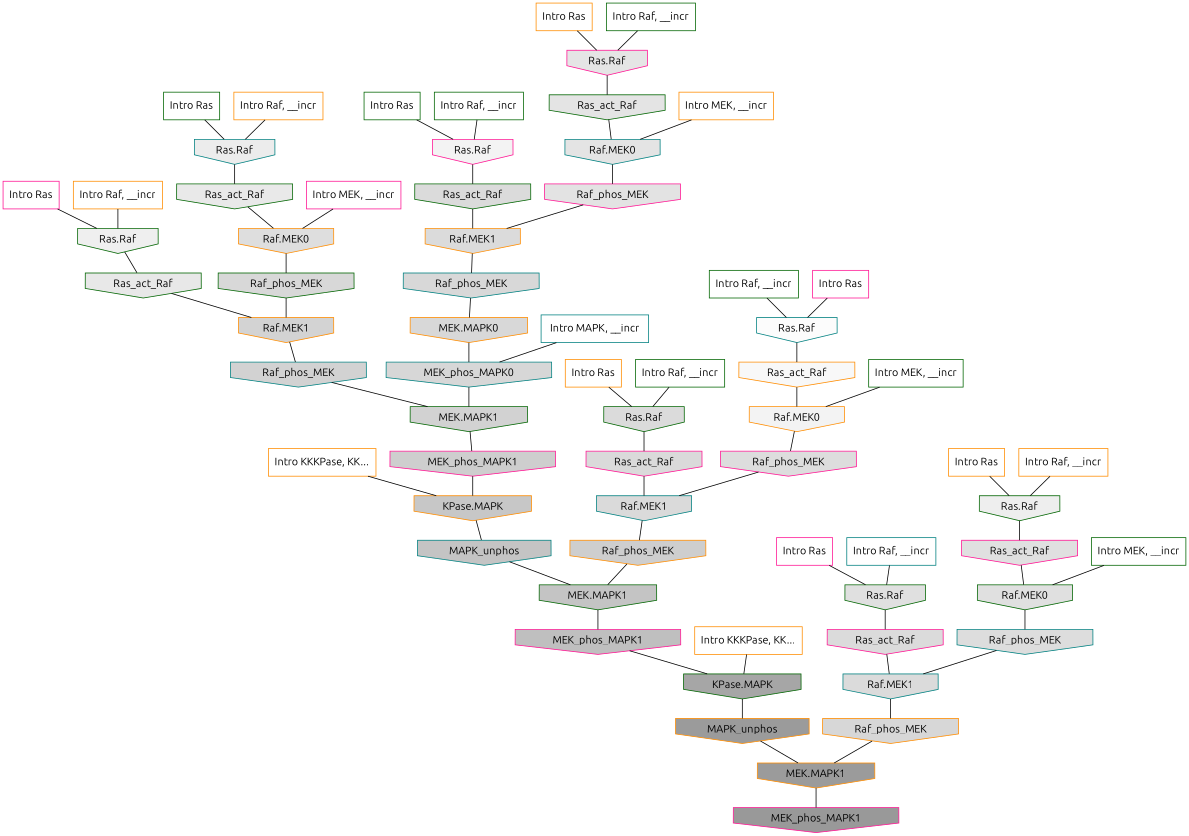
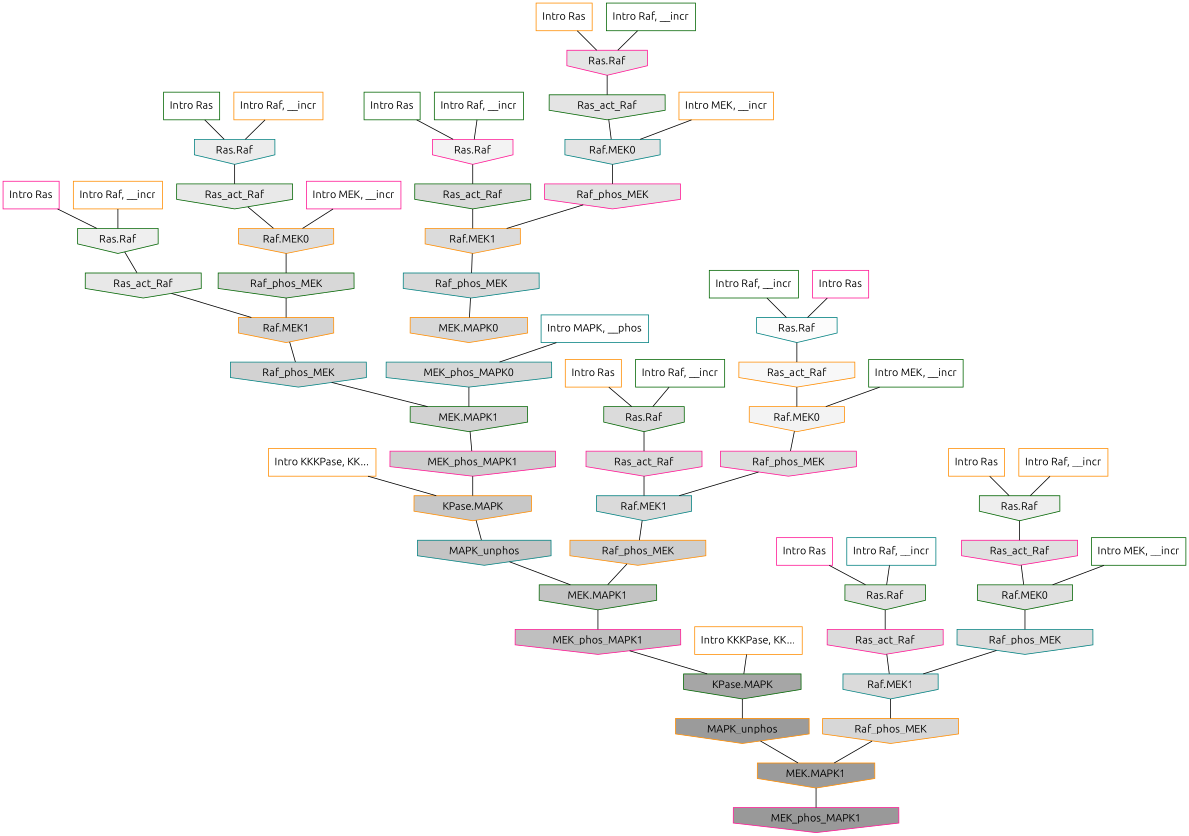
node "Intro MAPK, __incr": label "Intro MAPK, __incr" -> "Intro MAPK, __phos"
edge "MEK.MAPK0" -- "MEK_phos_MAPK0": removed
